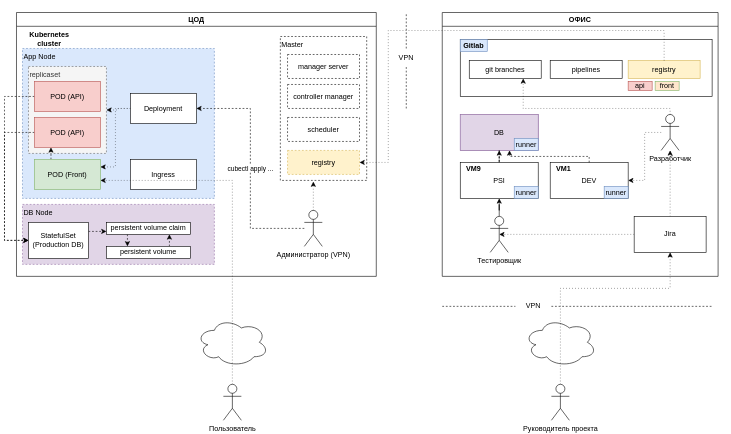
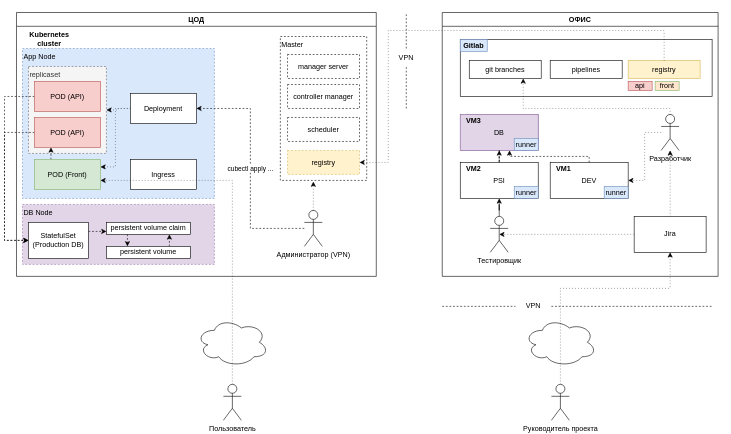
node "VM3": added
node "VM9": label "VM9" -> "VM2"
